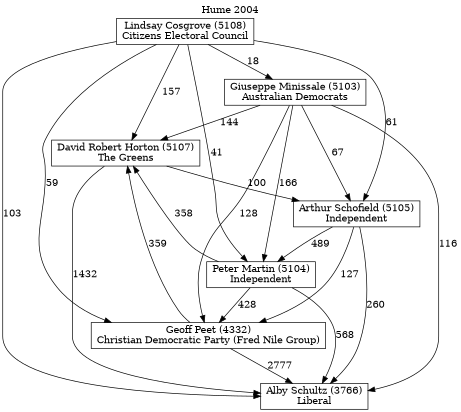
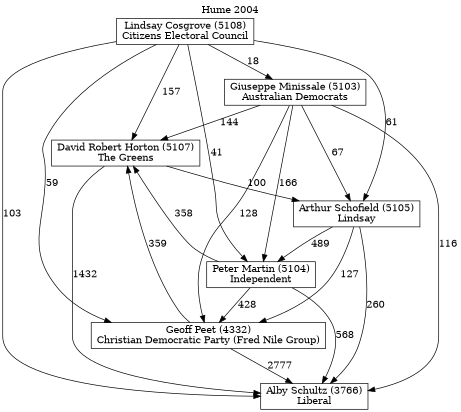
node "Arthur Schofield (5105) Independent": label "Arthur Schofield (5105) Independent" -> "Arthur Schofield (5105) Lindsay"
